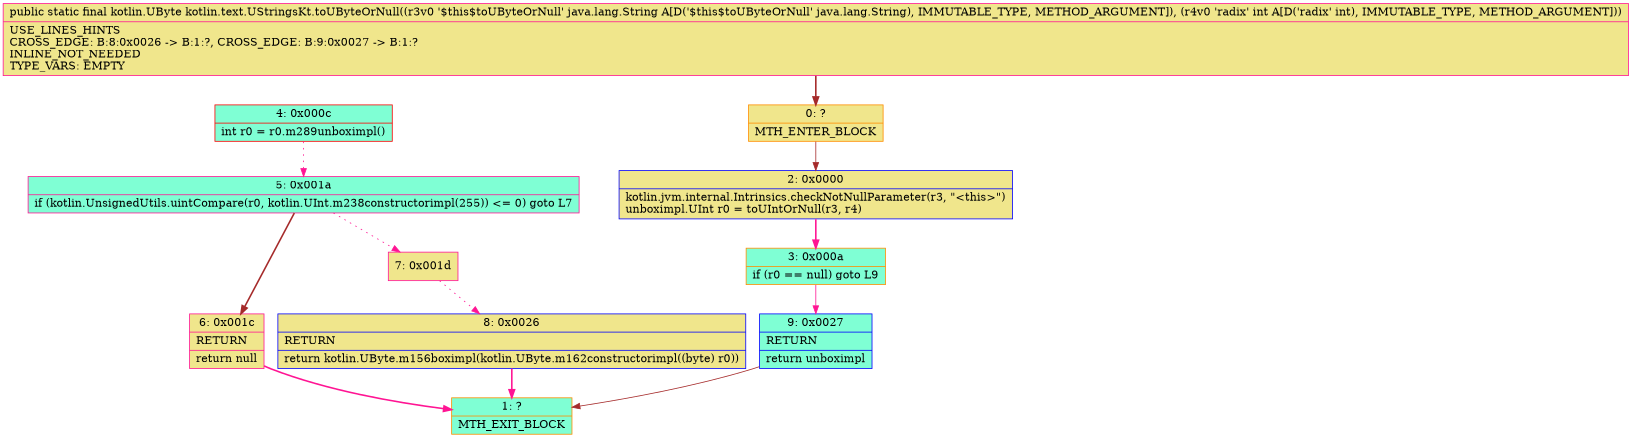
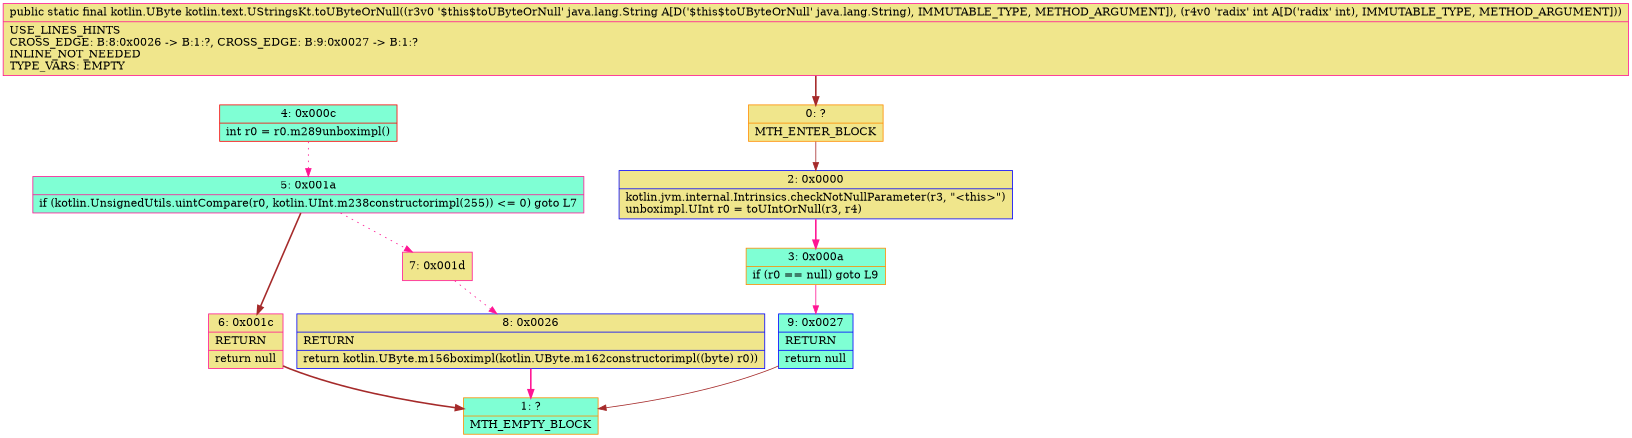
node "9: 0x0027": text "return unboximpl" -> "return null"
edge "6: 0x001c" -> "1: ?": color deeppink -> brown
node "1: ?": text "MTH_EXIT_BLOCK" -> "MTH_EMPTY_BLOCK"
